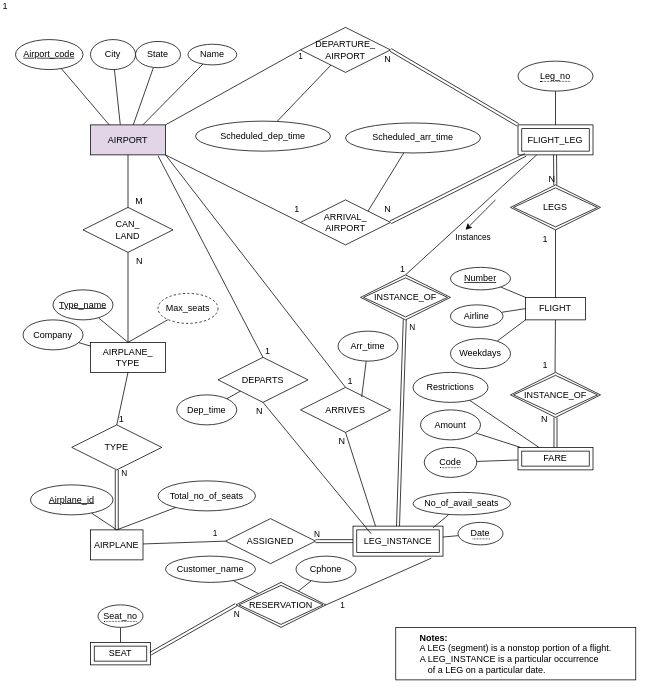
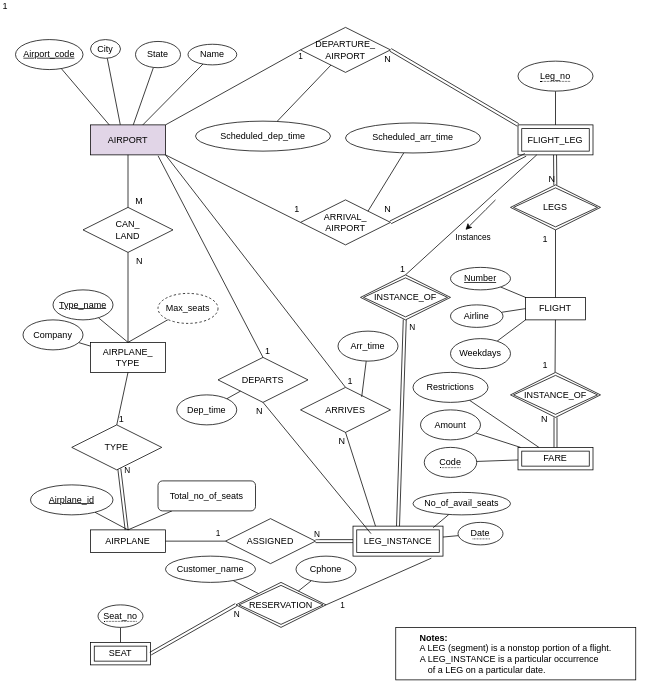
node "City": size 45x30 -> 30x19
node "Total_no_of_seats": shape ellipse -> rounded rectangle
node "AIRPLANE": size 53x30 -> 75x23
